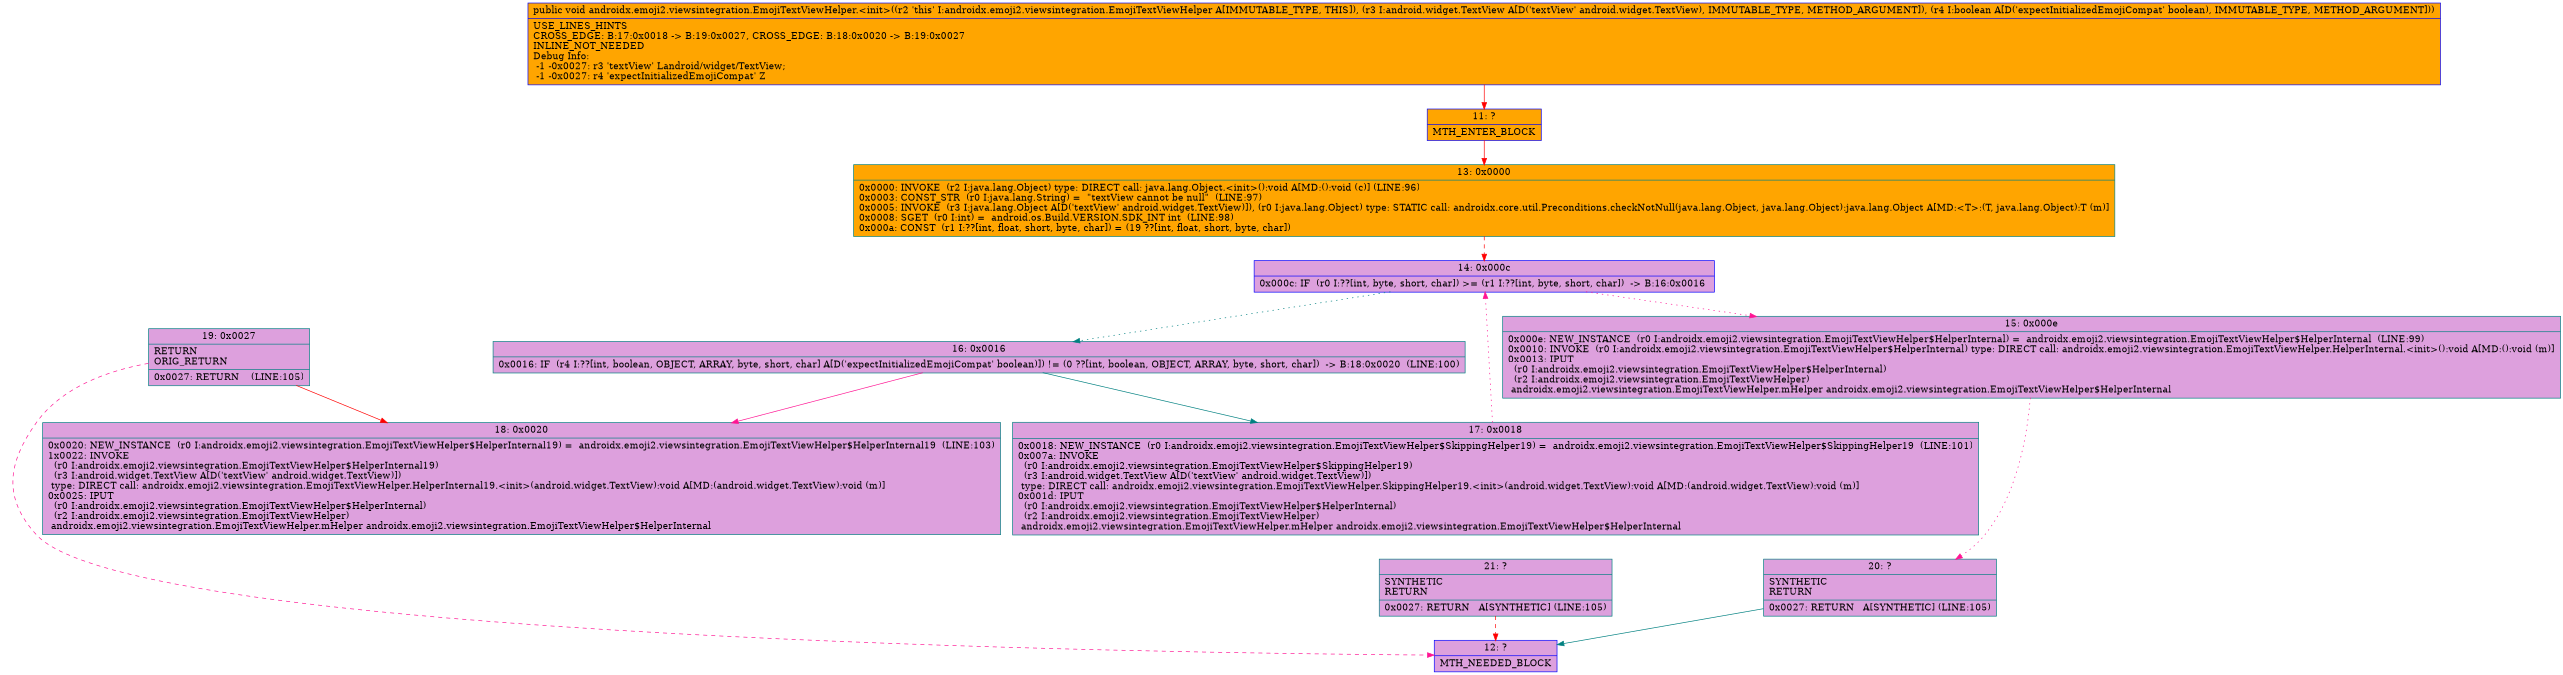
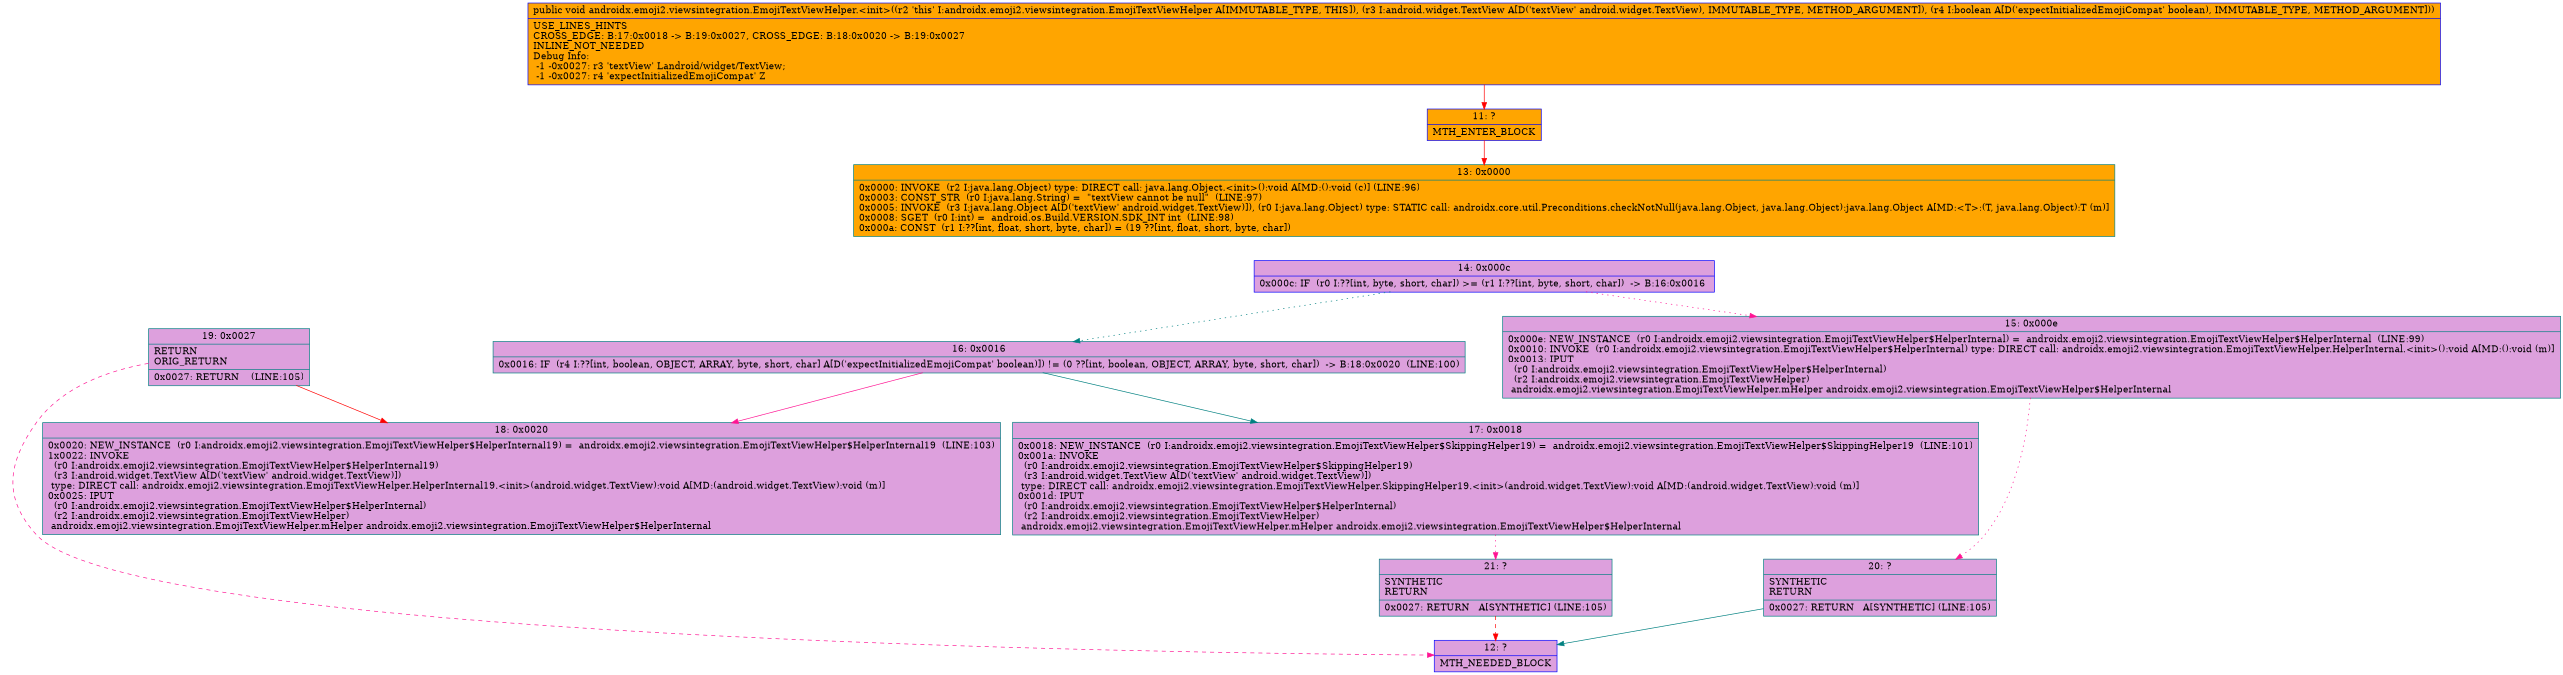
edge "13: 0x0000" -> "14: 0x000c": removed
edge "17: 0x0018" -> "14: 0x000c": now "17: 0x0018" -> "21: ?"
node "17: 0x0018": text "0x007a: INVOKE" -> "0x001a: INVOKE"
